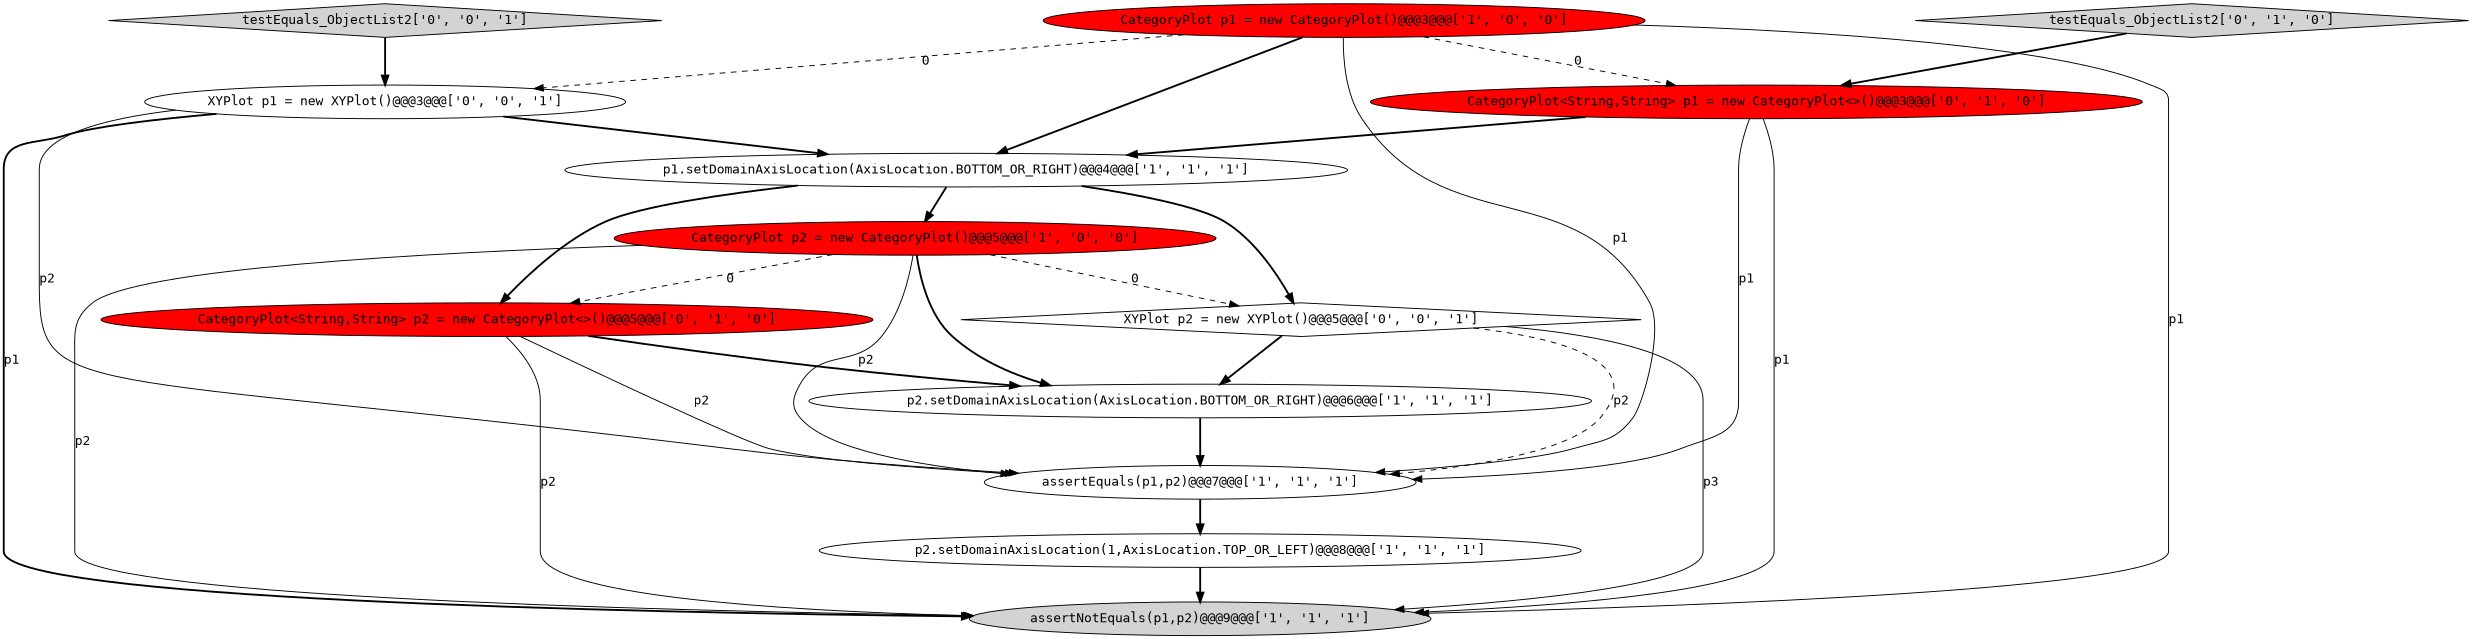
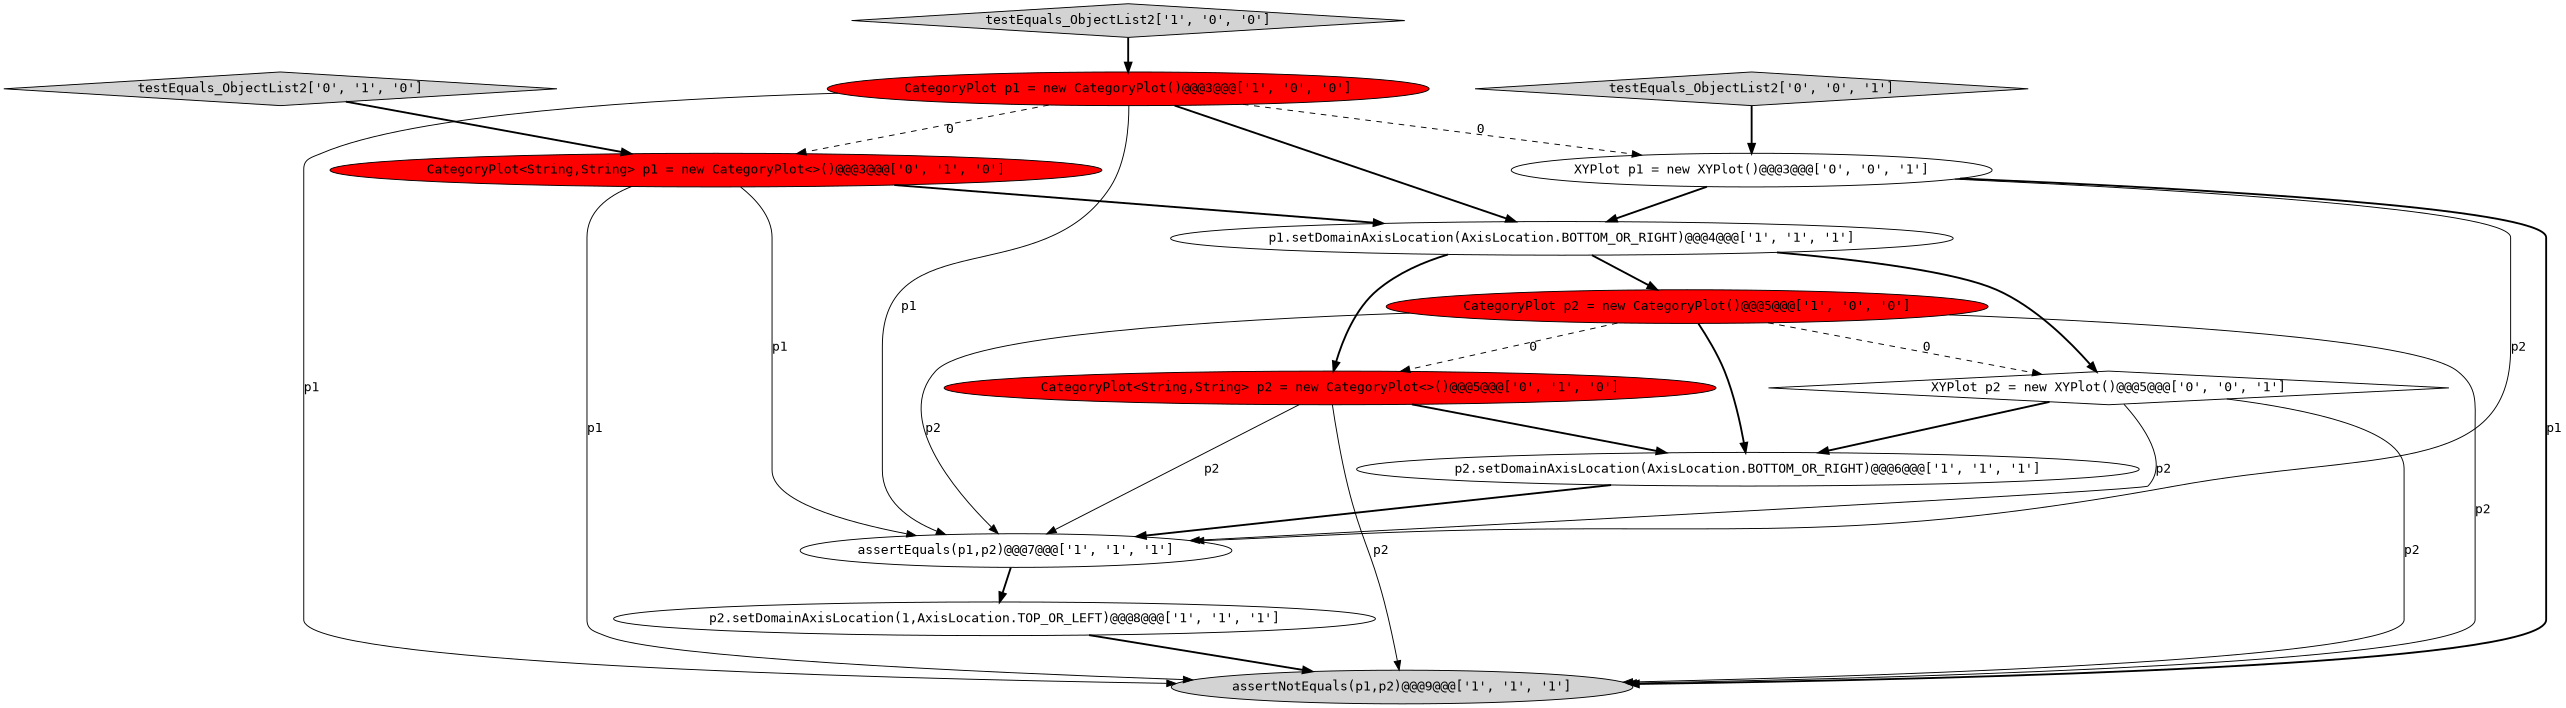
node "testEquals_ObjectList2['1', '0', '0']": added
edge "XYPlot p2 = new XYPlot()@@@5@@@['0', '0', '1']" -> "assertEquals(p1,p2)@@@7@@@['1', '1', '1']": style dashed -> solid
edge "XYPlot p2 = new XYPlot()@@@5@@@['0', '0', '1']" -> "assertNotEquals(p1,p2)@@@9@@@['1', '1', '1']": label "p3" -> "p2"
